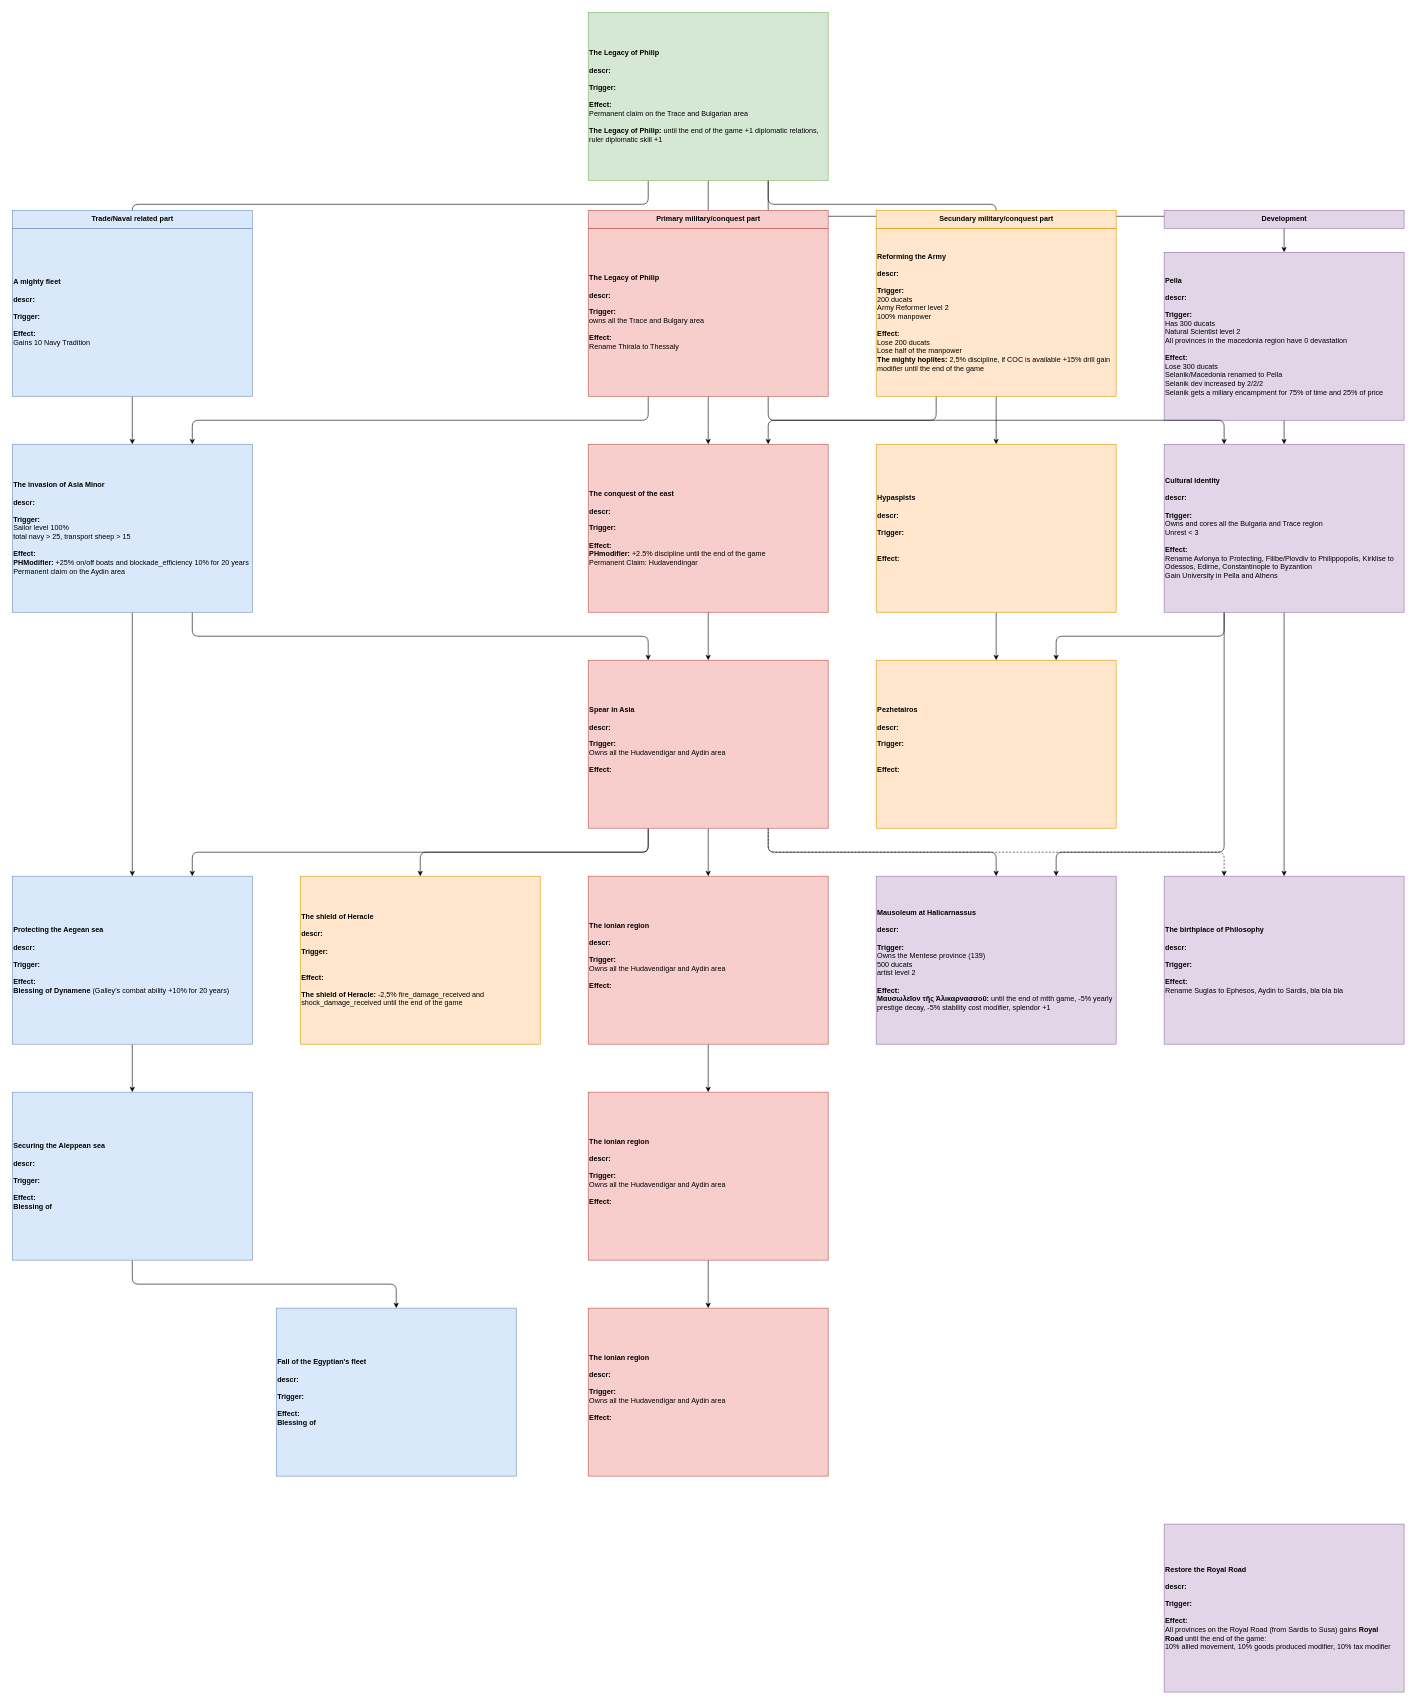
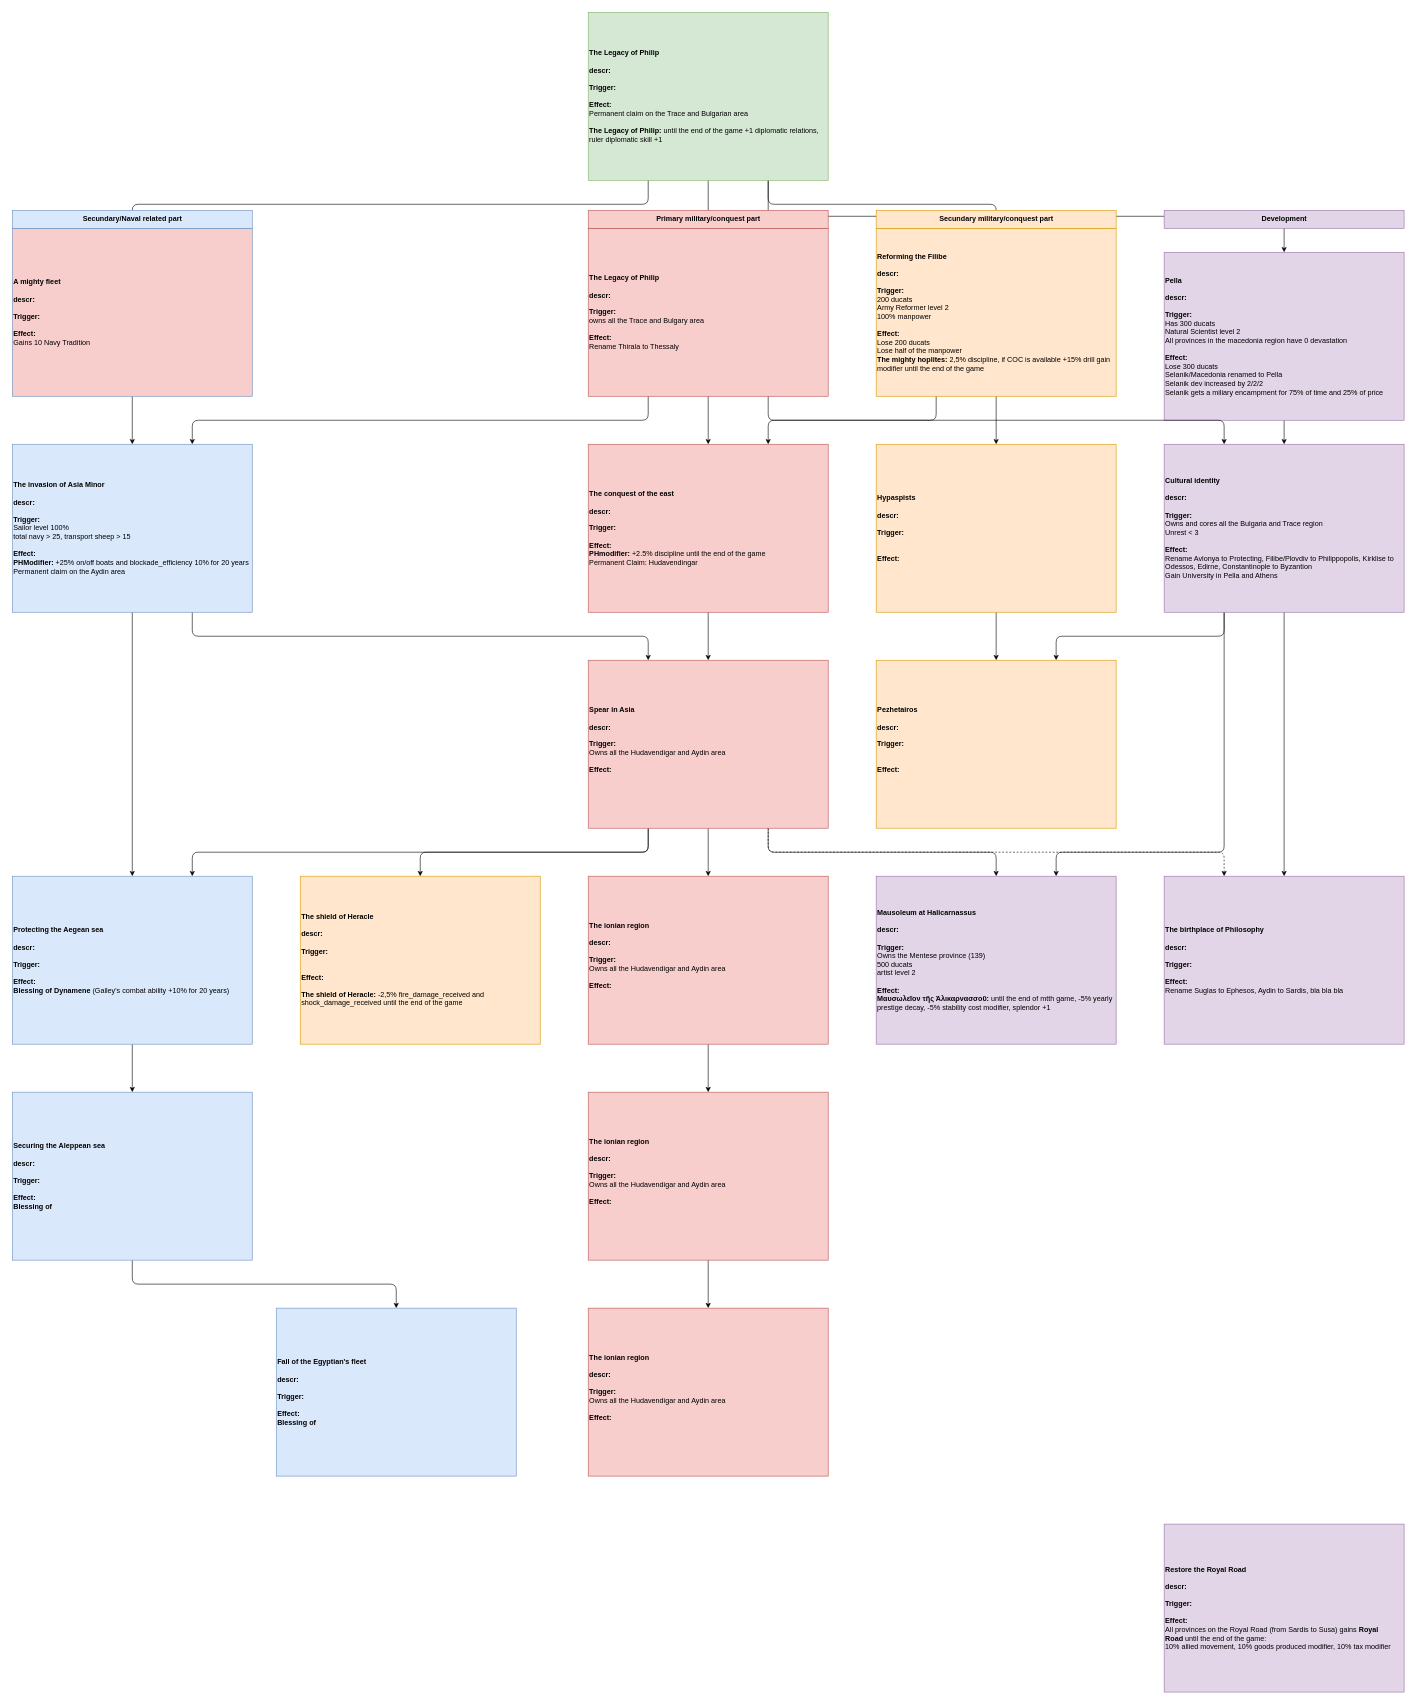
node "Trade/Naval related part": label "Trade/Naval related part" -> "Secundary/Naval related part"
node "A mighty fleet descr: Trigger: Effect: Gains 10 Navy Tradition": fillcolor #dae8fc -> #f8cecc
node "Reforming the Army descr: Trigger: 200 ducats Army Reformer level 2 100% manpower Effect: Lose 200 ducats Lose half of the manpower The mighty hoplites: 2,5% discipline, if COC is available +15% drill gain modifier until the end of the game": label "Reforming the Army descr: Trigger: 200 ducats Army Reformer level 2 100% manpower Effect: Lose 200 ducats Lose half of the manpower The mighty hoplites: 2,5% discipline, if COC is available +15% drill gain modifier until the end of the game" -> "Reforming the Filibe descr: Trigger: 200 ducats Army Reformer level 2 100% manpower Effect: Lose 200 ducats Lose half of the manpower The mighty hoplites: 2,5% discipline, if COC is available +15% drill gain modifier until the end of the game"
